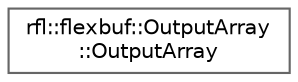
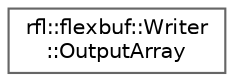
node "rfl::flexbuf::OutputArray ::OutputArray": label "rfl::flexbuf::OutputArray ::OutputArray" -> "rfl::flexbuf::Writer ::OutputArray"
